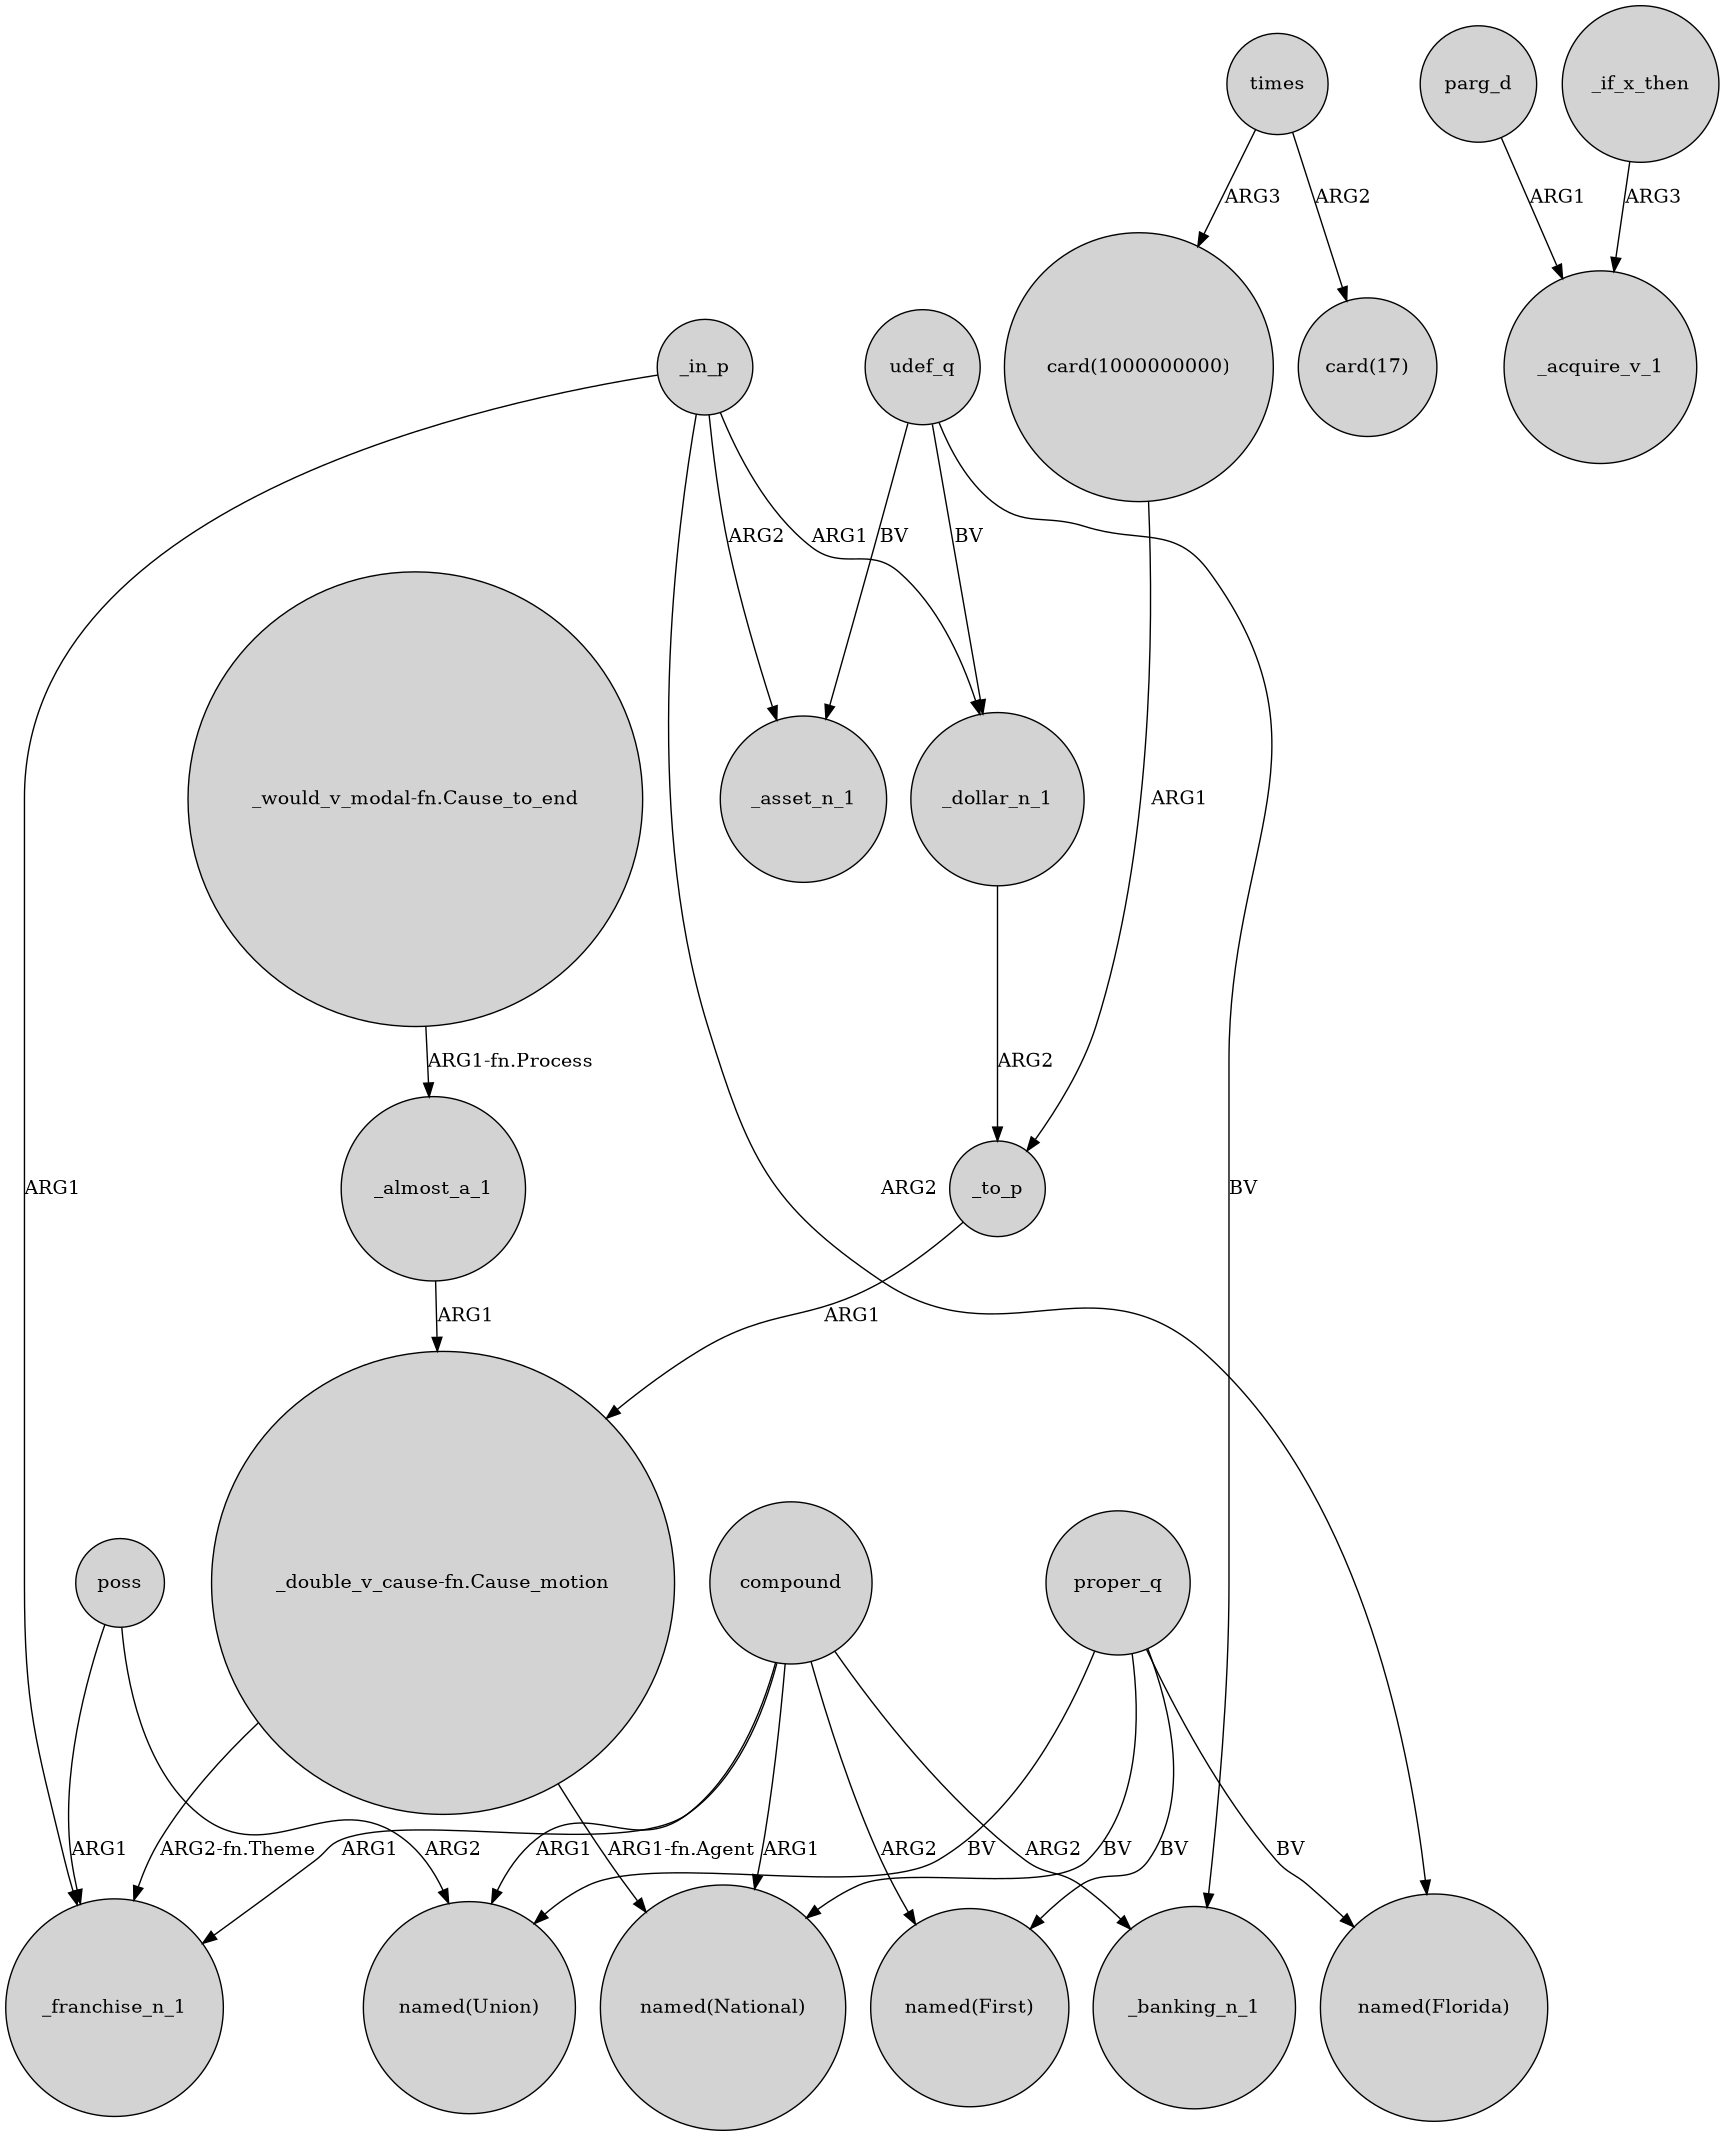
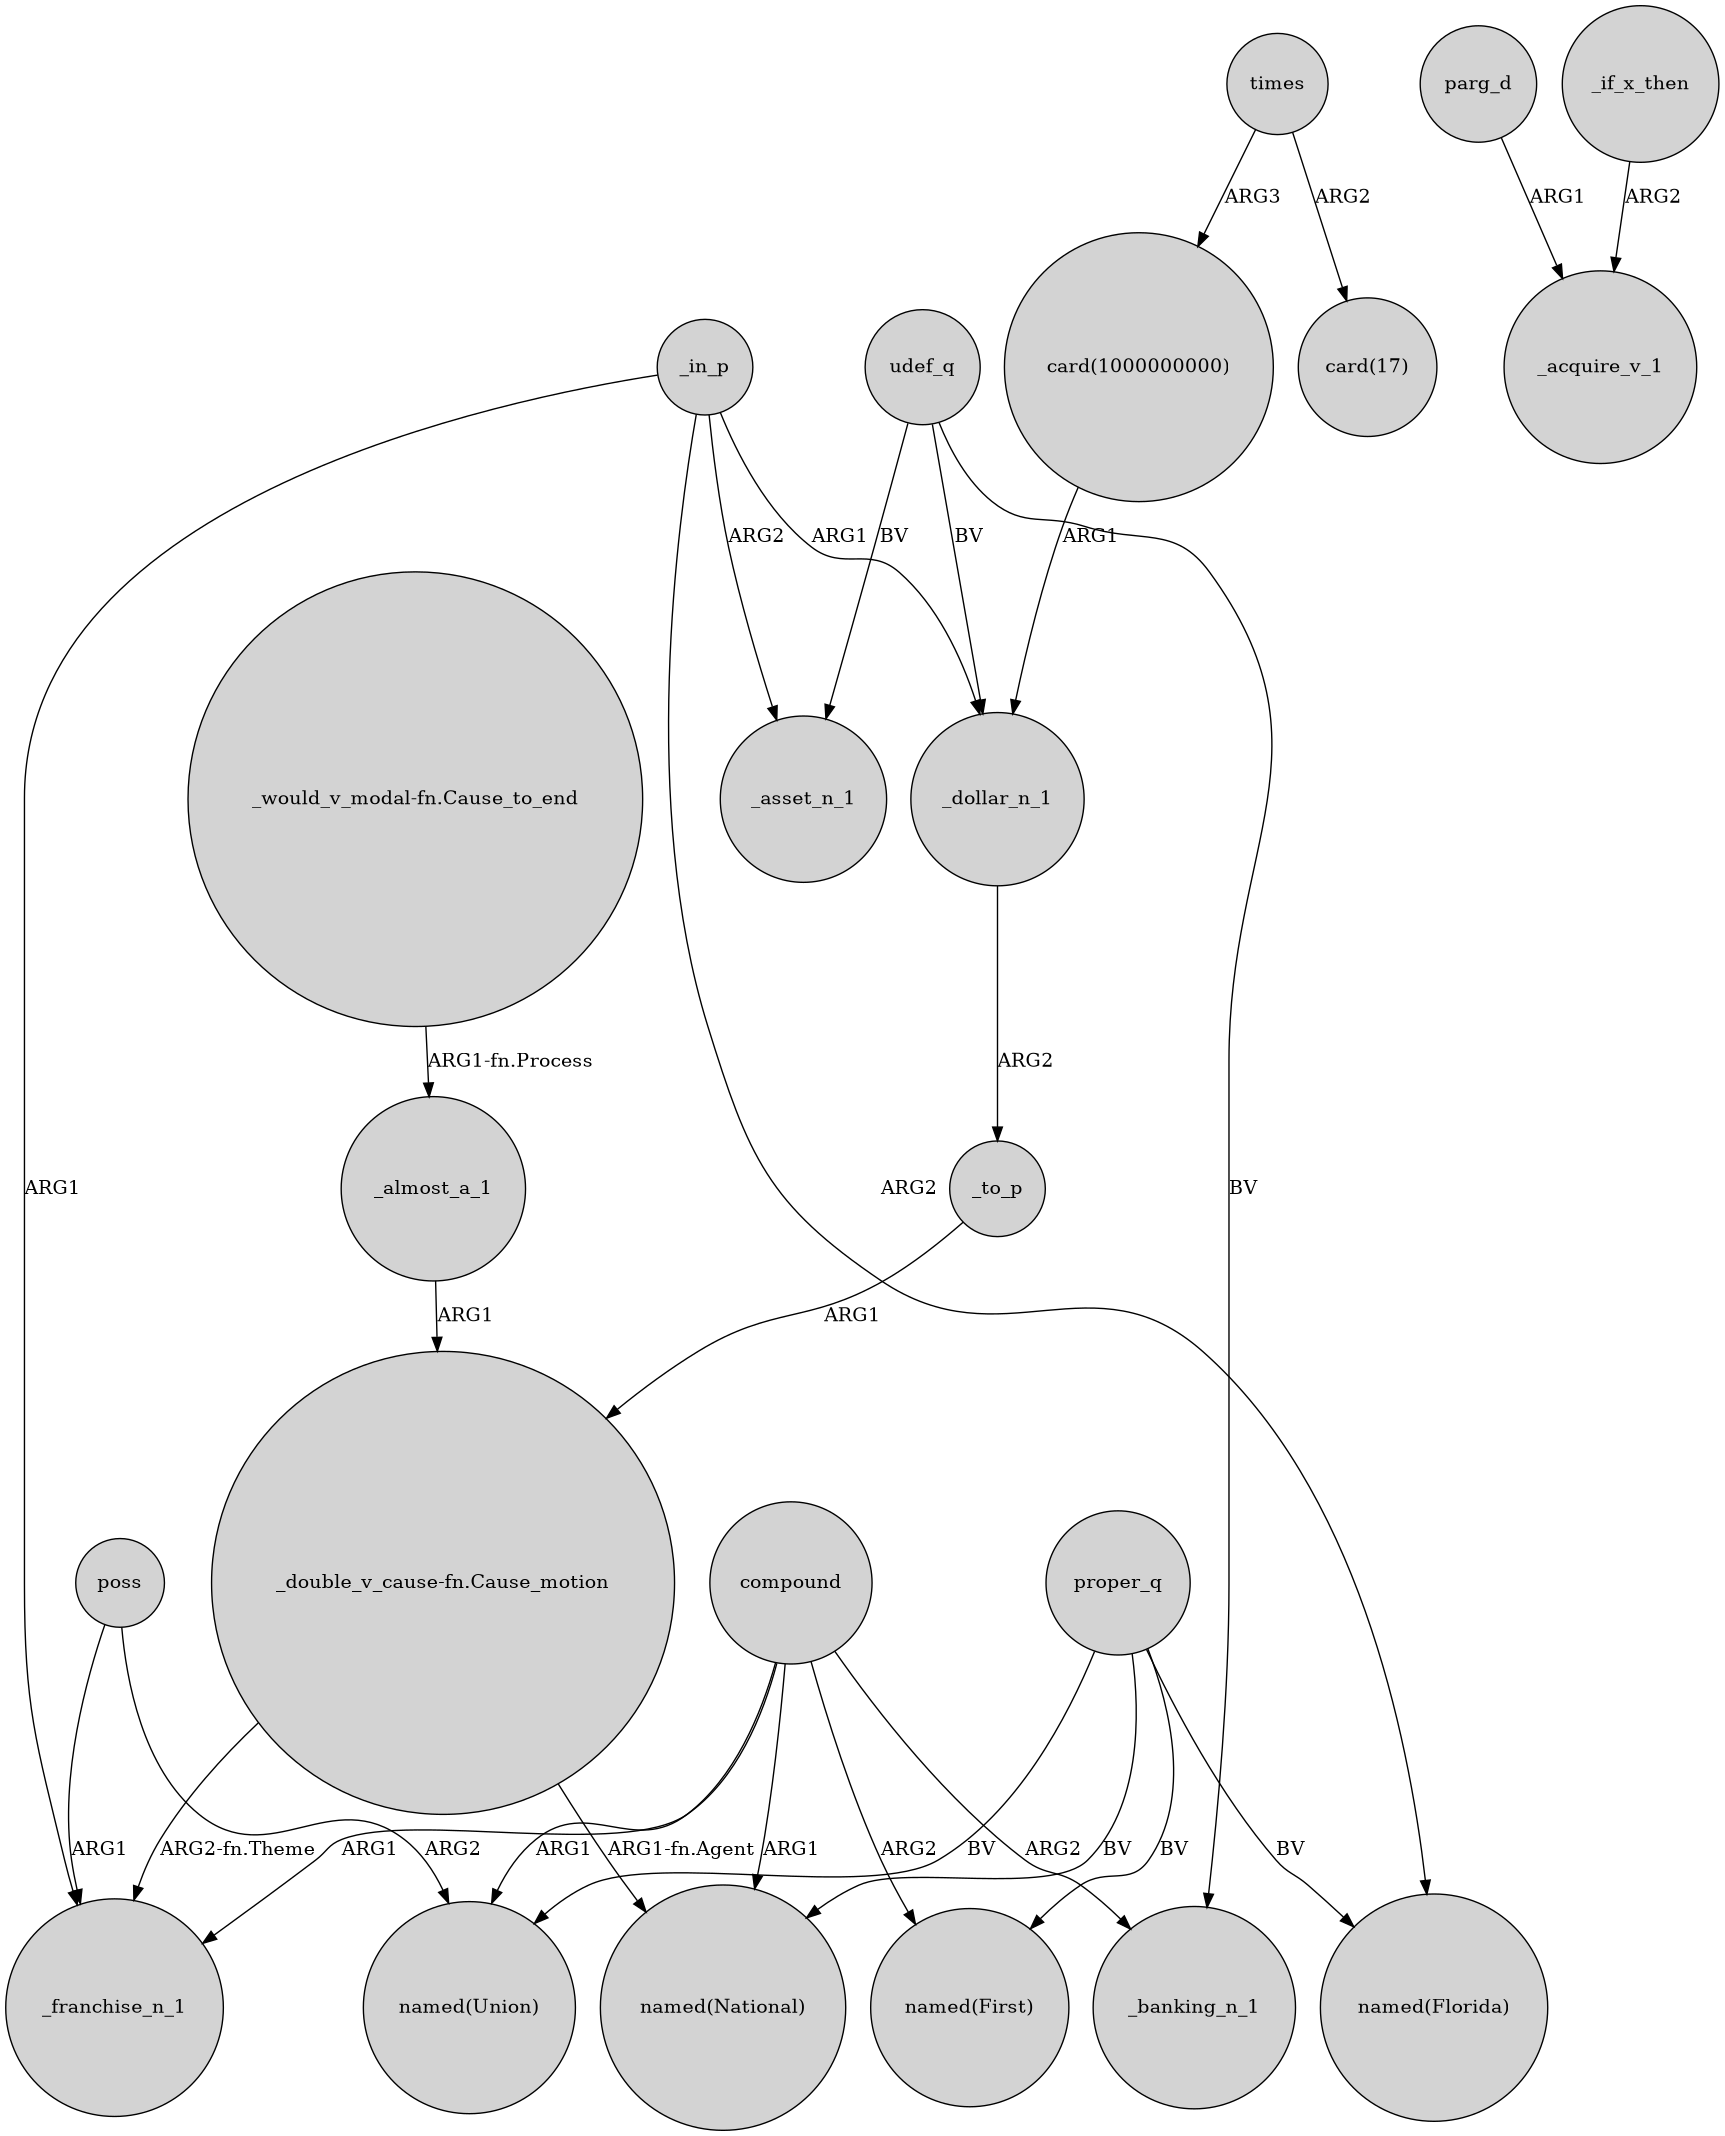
edge "_if_x_then" -> "_acquire_v_1": label "ARG3" -> "ARG2"
edge "card(1000000000)" -> "_to_p": now "card(1000000000)" -> "_dollar_n_1"
